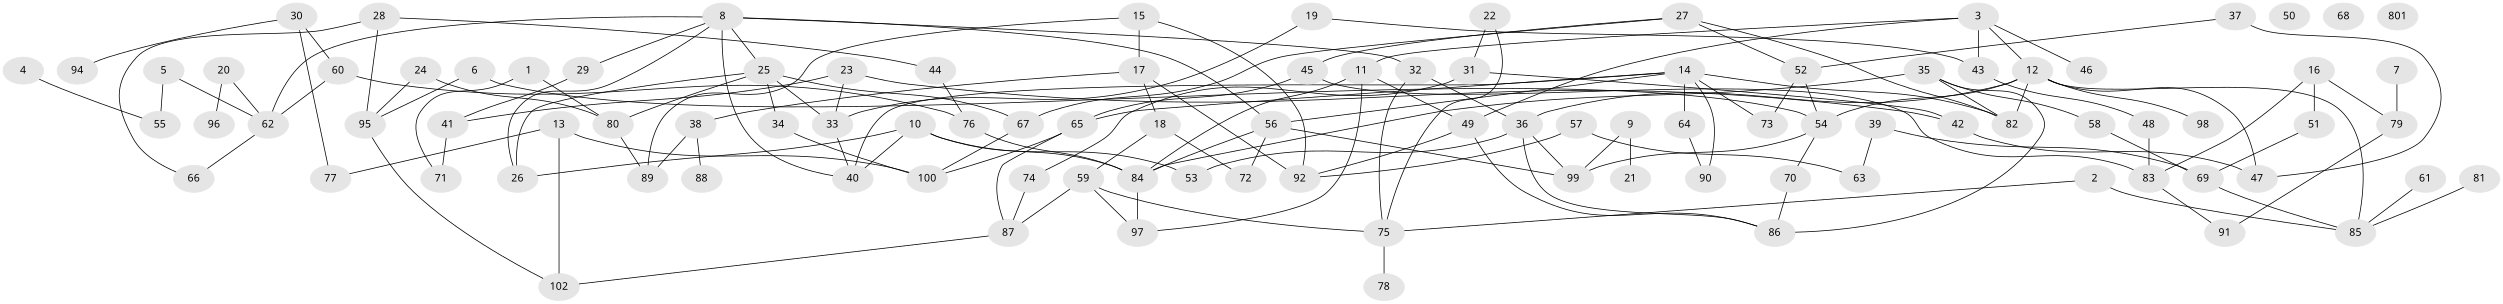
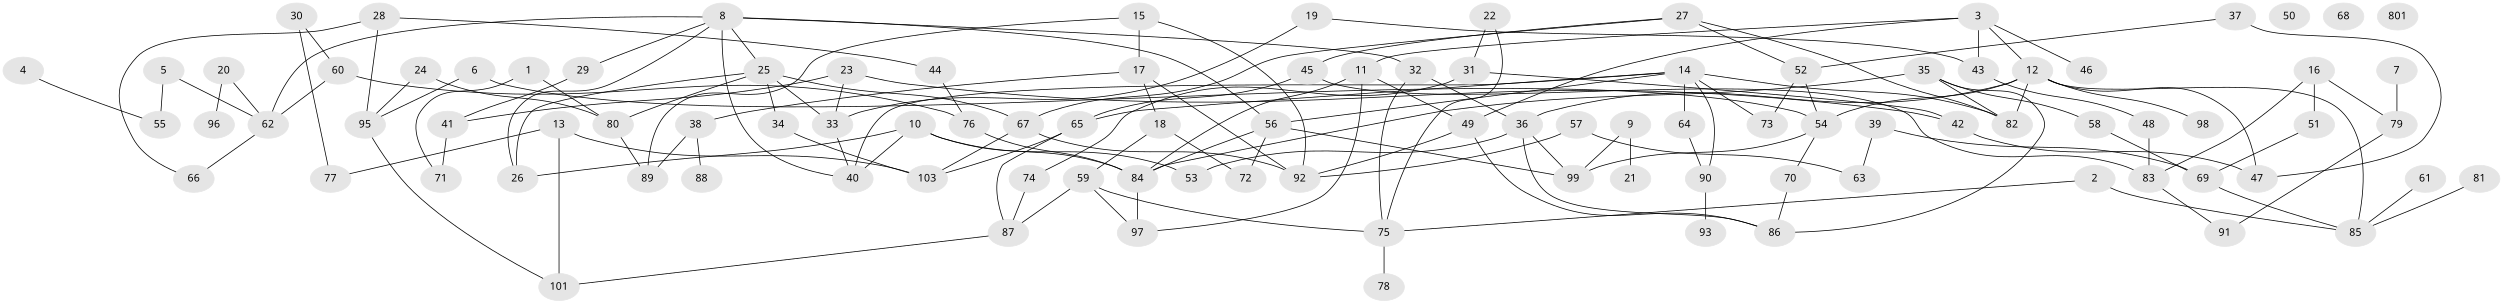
node "94": removed
edge "67" -- "92": added
node "100": label "100" -> "103"
node "93": added
node "102": label "102" -> "101"
